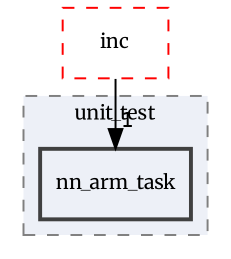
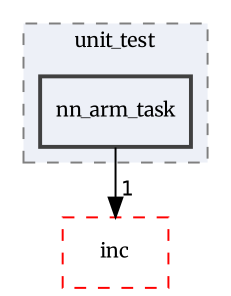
edge "inc" -> "nn_arm_task": reversed
